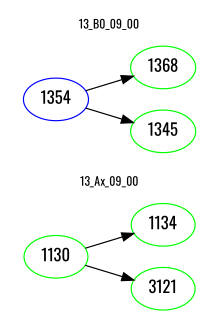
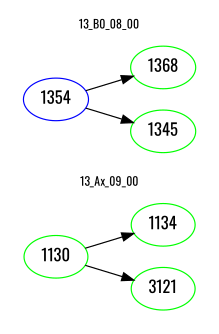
cluster "13_B0_09_00": label "13_B0_09_00" -> "13_B0_08_00"
